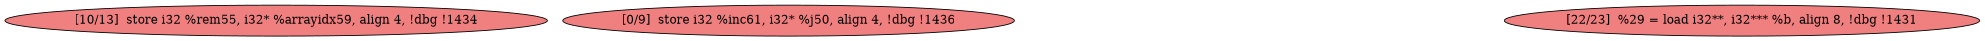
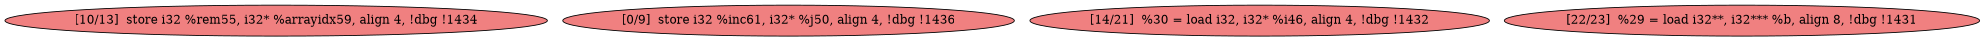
node "[14/21]  %30 = load i32, i32* %i46, align 4, !dbg !1432": added
